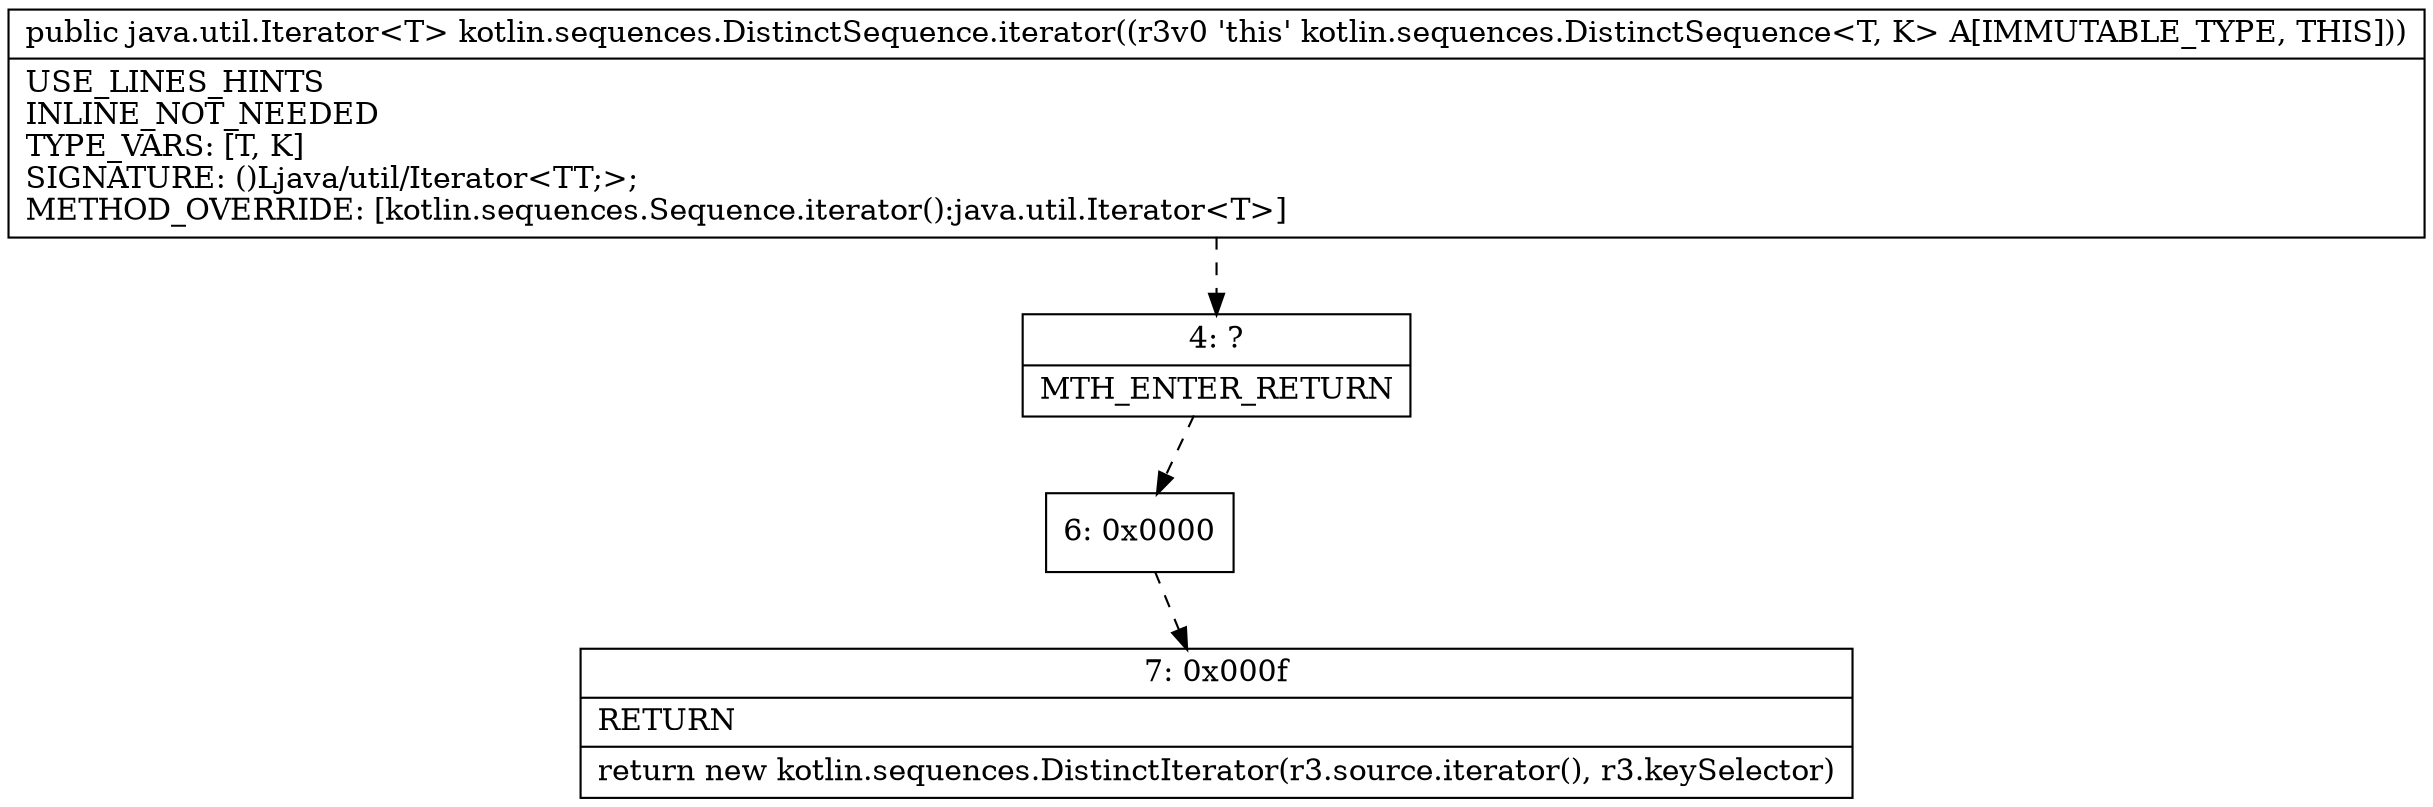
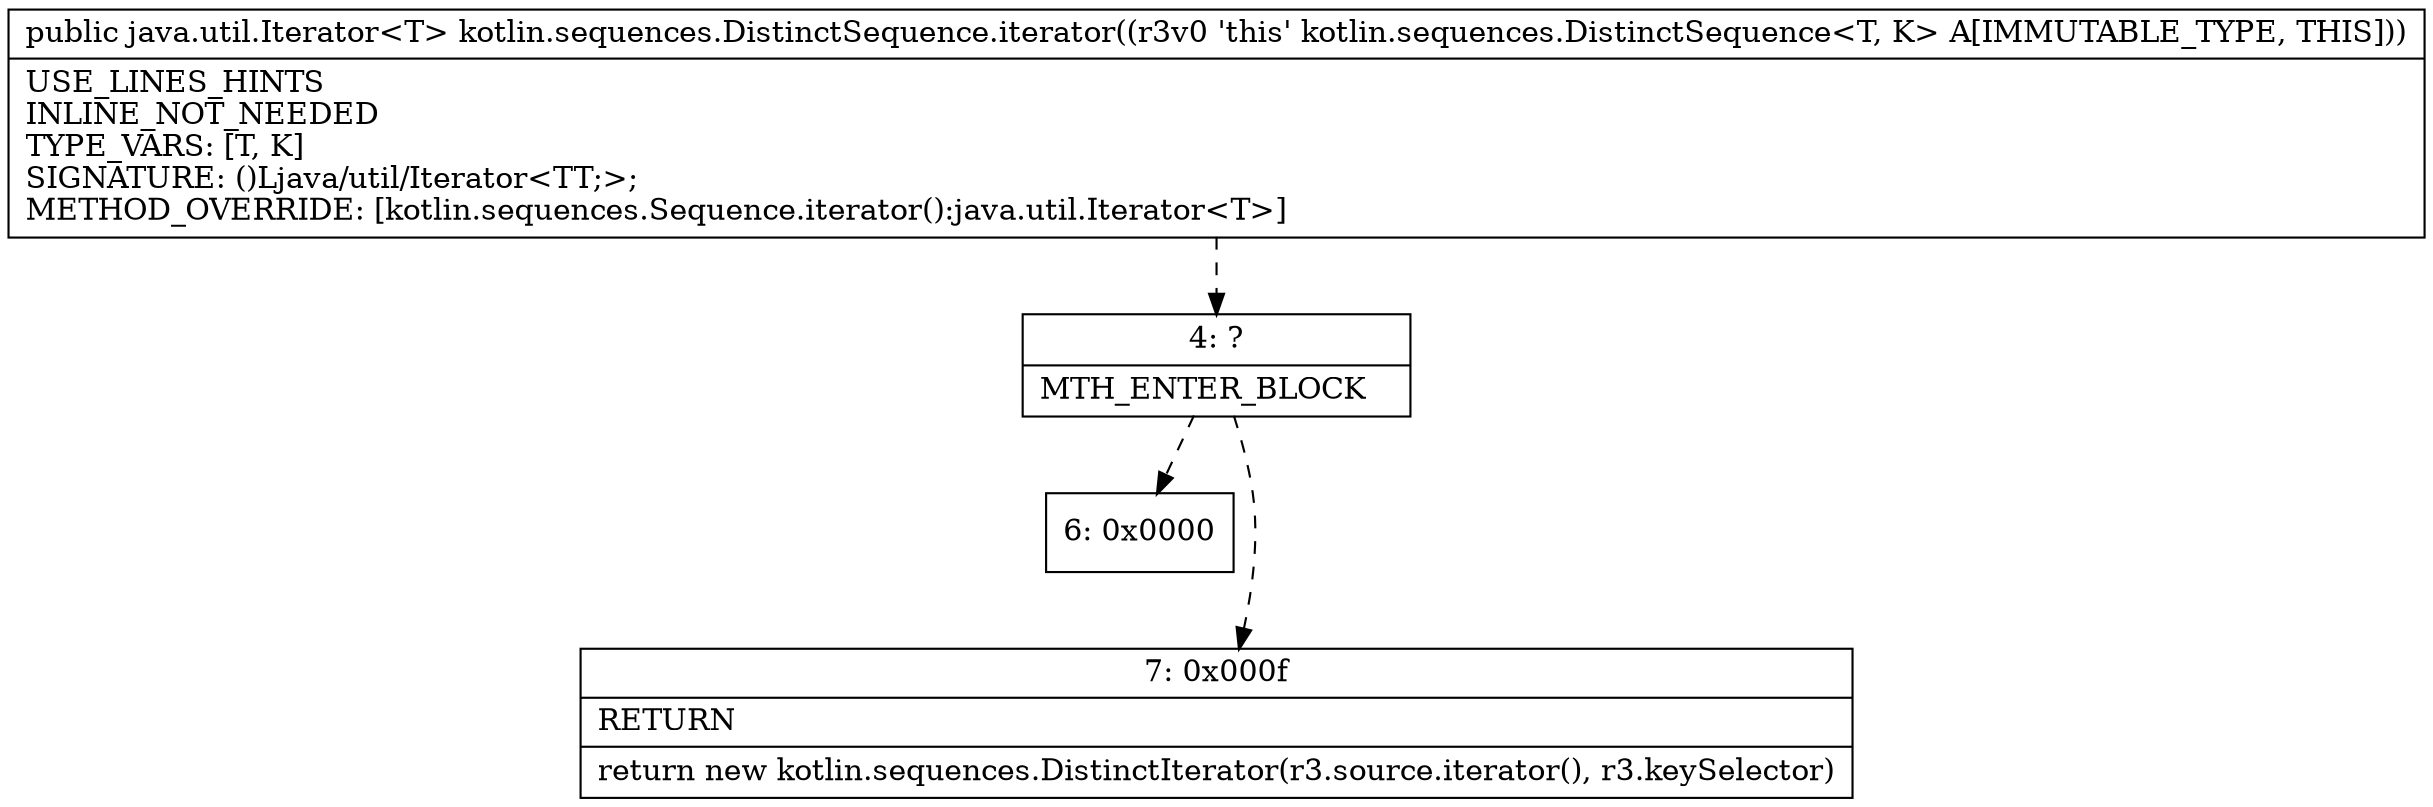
node "4: ?": text "MTH_ENTER_RETURN" -> "MTH_ENTER_BLOCK"
edge "6: 0x0000" -> "7: 0x000f": now "4: ?" -> "7: 0x000f"
